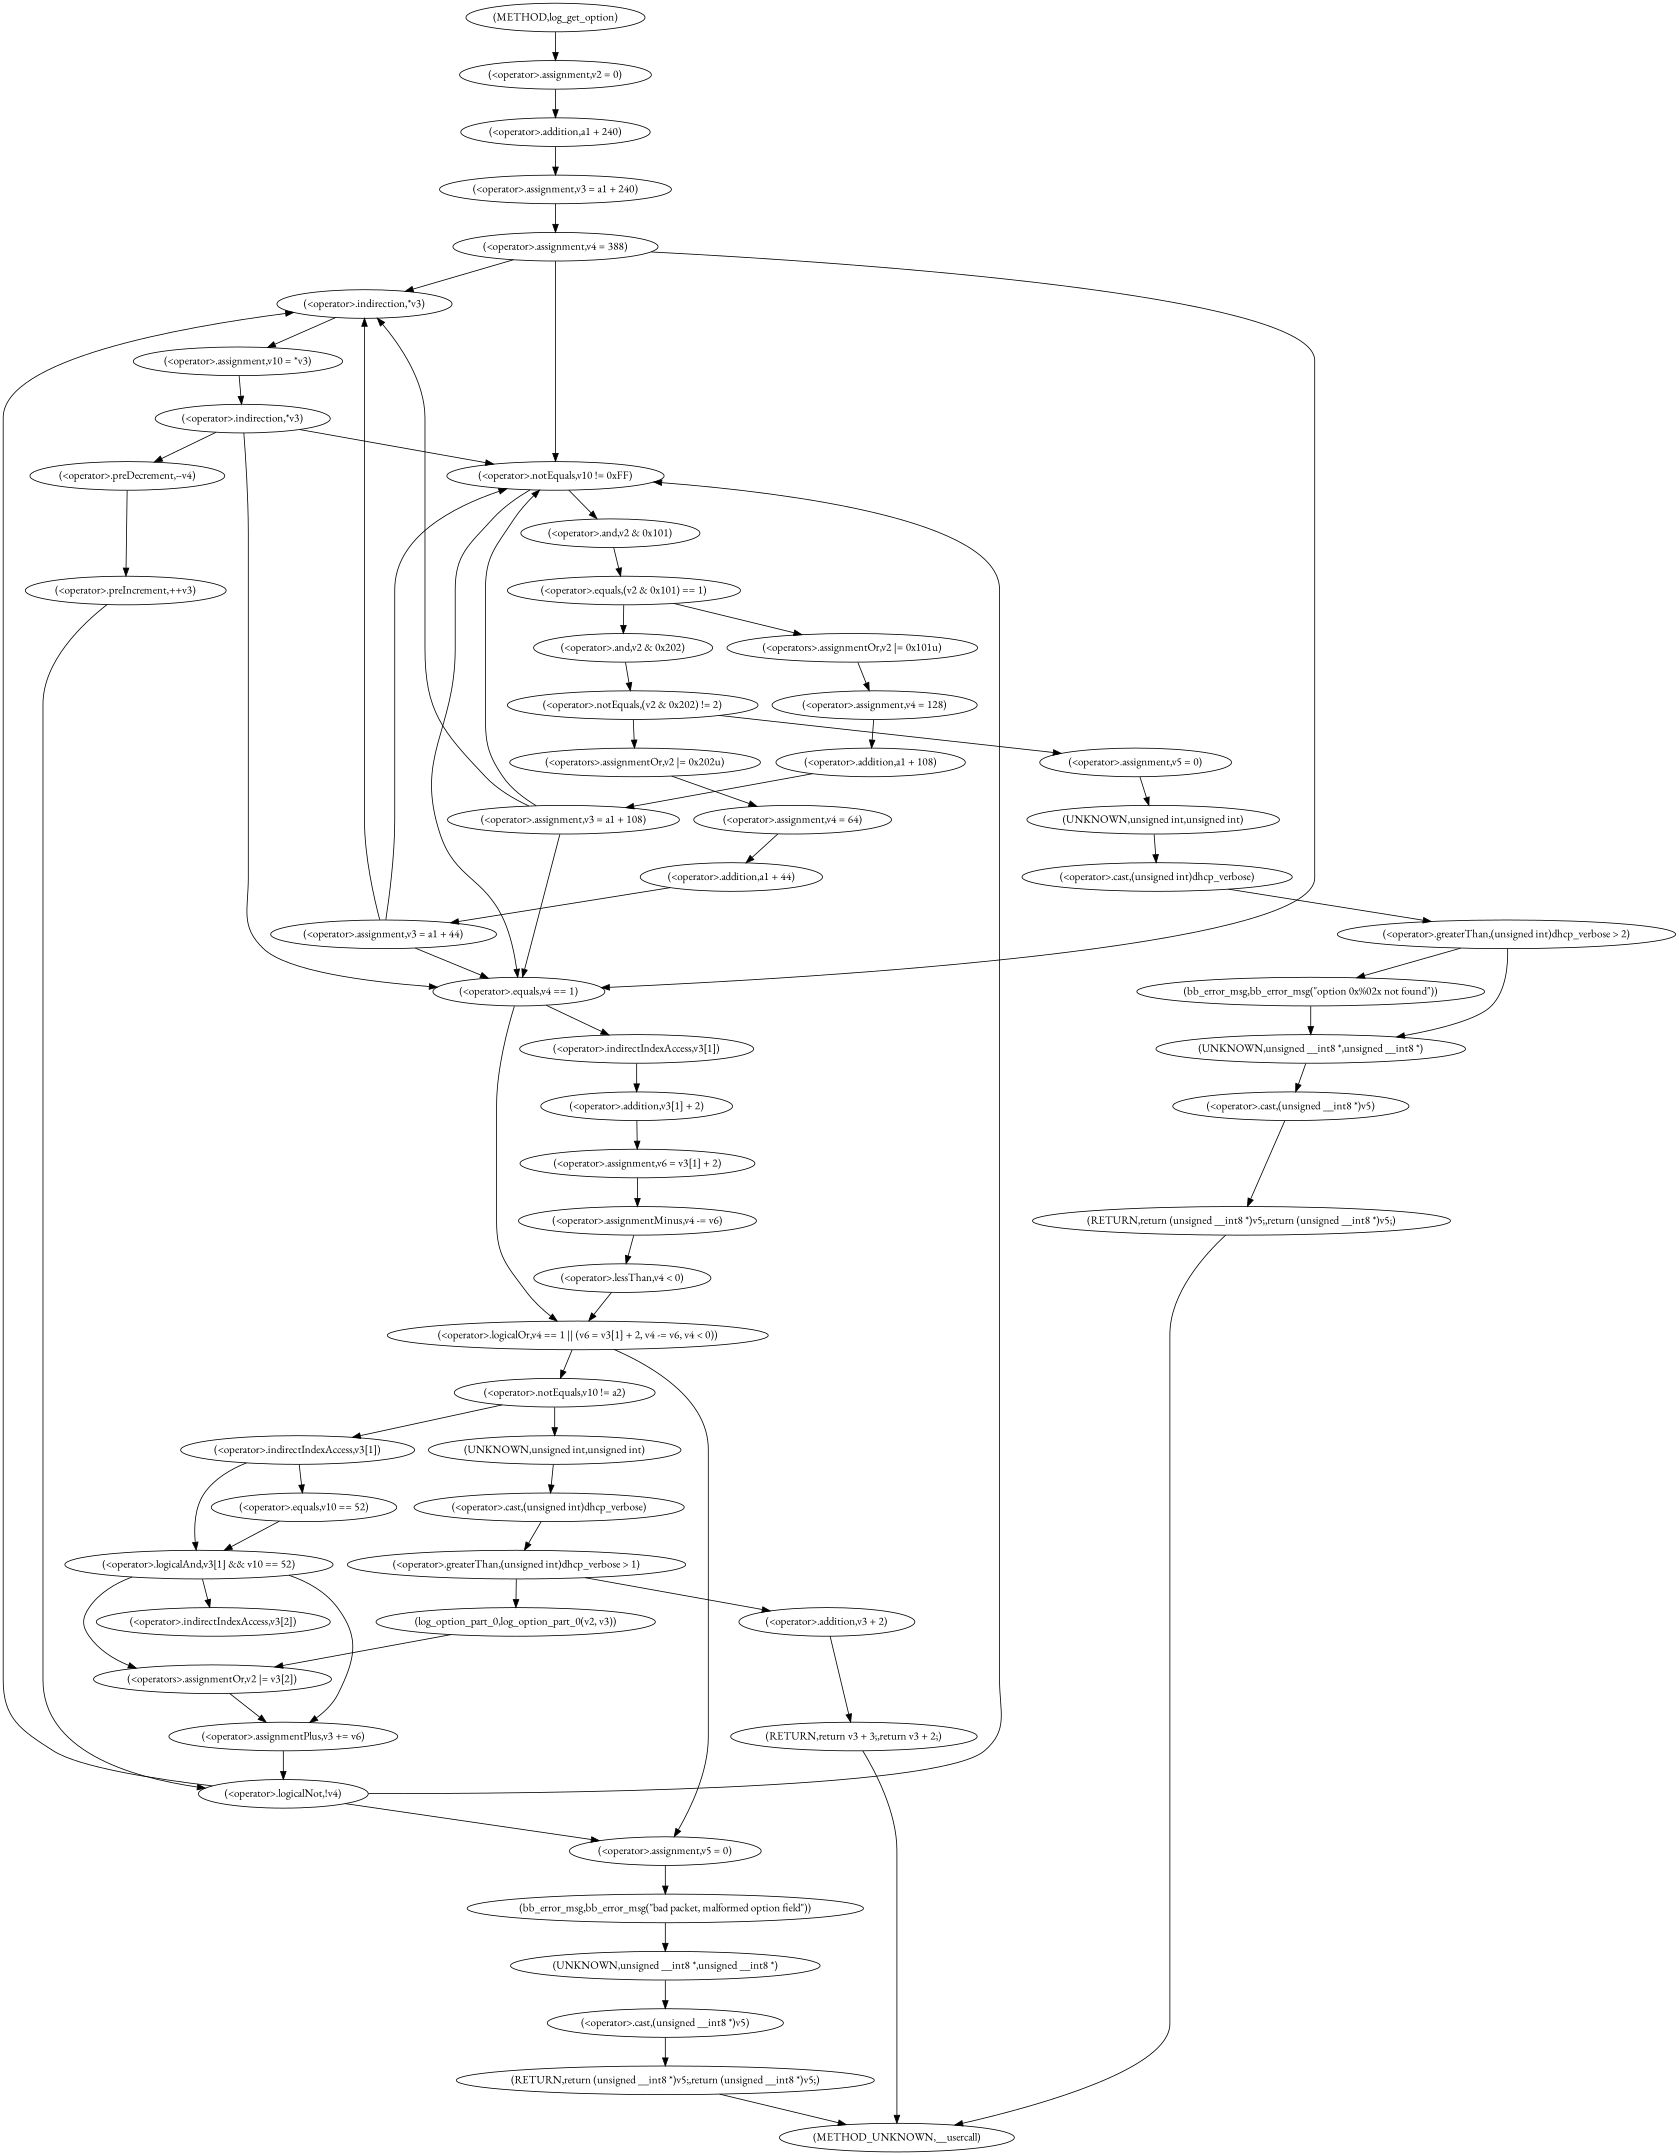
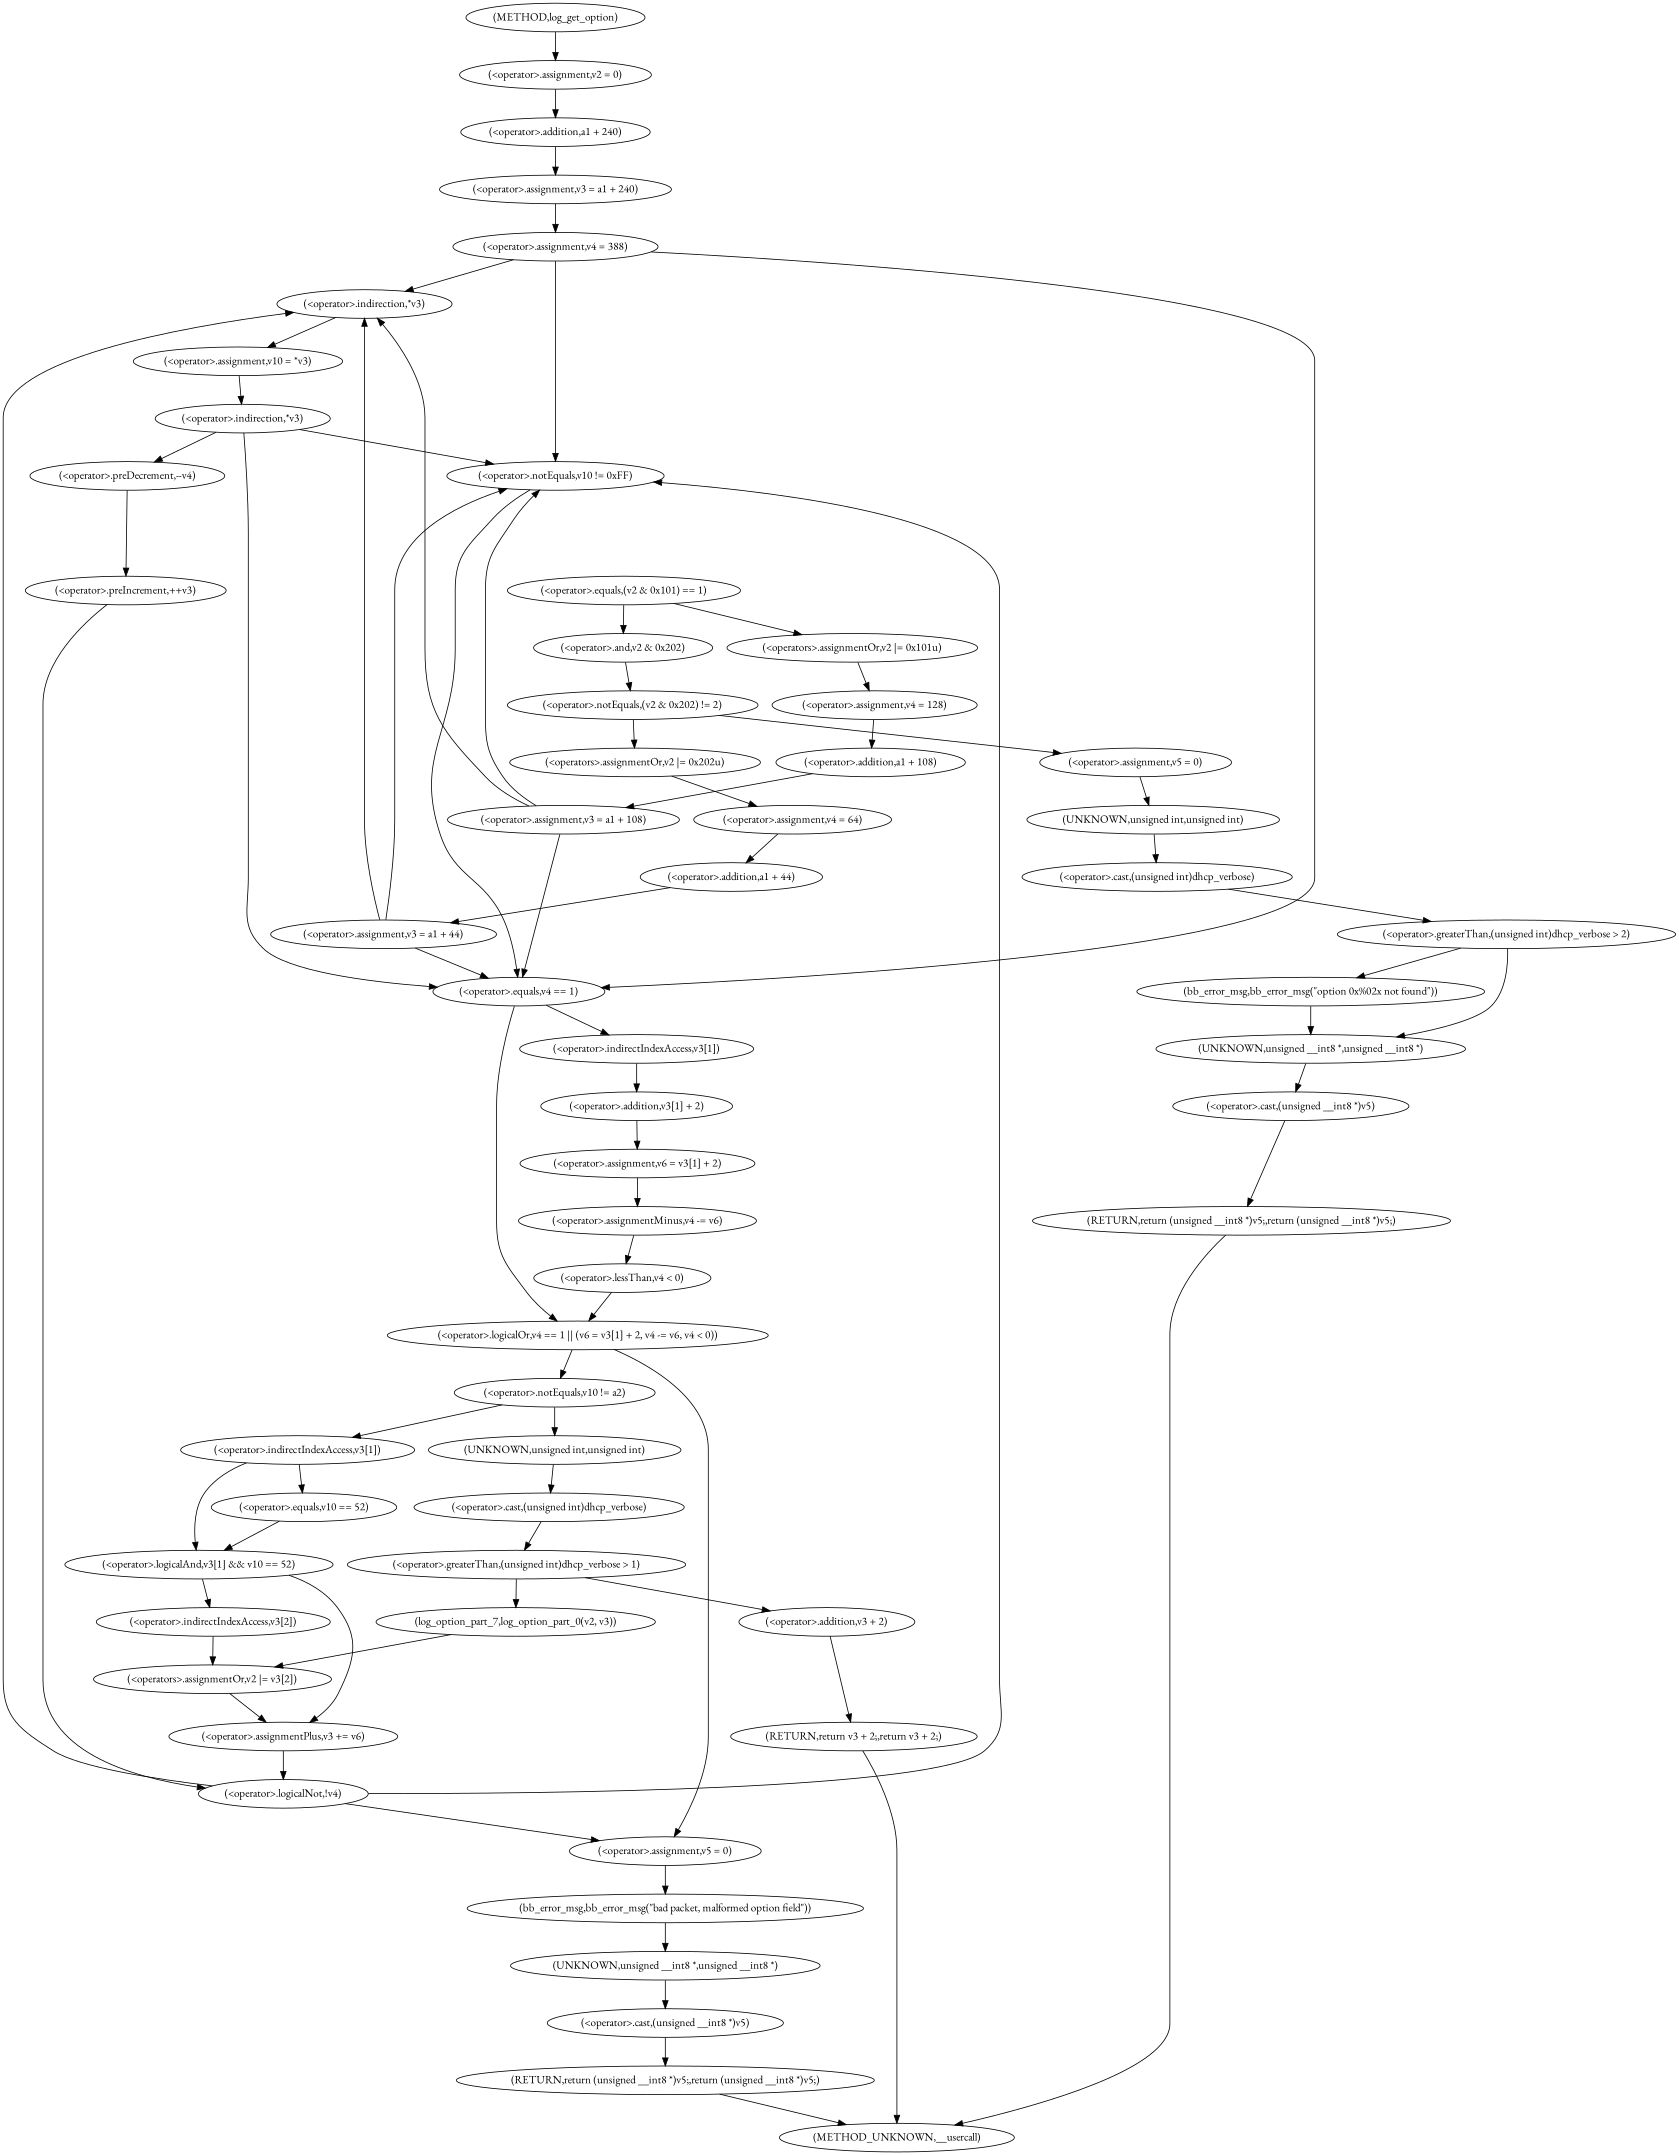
node "(<operator>.and,v2 & 0x101)": removed
edge "(<operator>.logicalAnd,v3[1] && v10 == 52)" -> "(<operators>.assignmentOr,v2 |= v3[2])": now "(<operator>.indirectIndexAccess,v3[2])" -> "(<operators>.assignmentOr,v2 |= v3[2])"
node "(log_option_part_0,log_option_part_0(v2, v3))": label "(log_option_part_0,log_option_part_0(v2, v3))" -> "(log_option_part_7,log_option_part_0(v2, v3))"
node "(RETURN,return v3 + 3;,return v3 + 2;)": label "(RETURN,return v3 + 3;,return v3 + 2;)" -> "(RETURN,return v3 + 2;,return v3 + 2;)"
